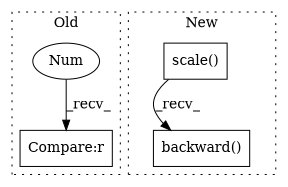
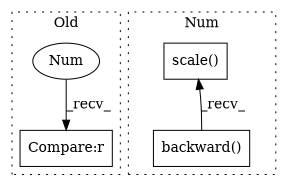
cluster "New": label "New" -> "Num"
edge "scale()" -> "backward()": reversed
